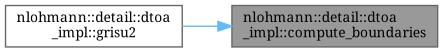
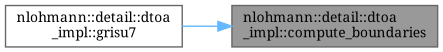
node "nlohmann::detail::dtoa _impl::grisu2": label "nlohmann::detail::dtoa _impl::grisu2" -> "nlohmann::detail::dtoa _impl::grisu7"
